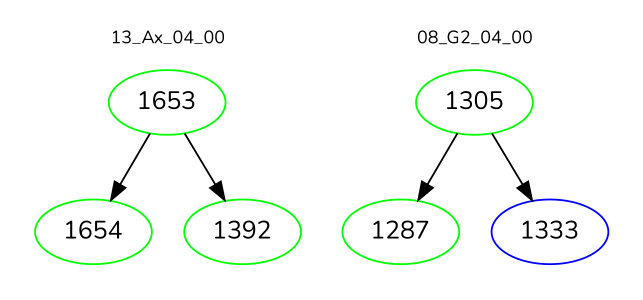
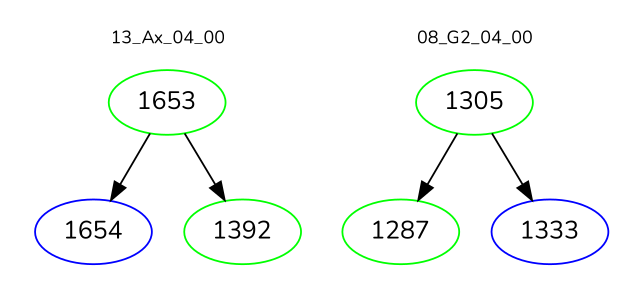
node "1654": color green -> blue
